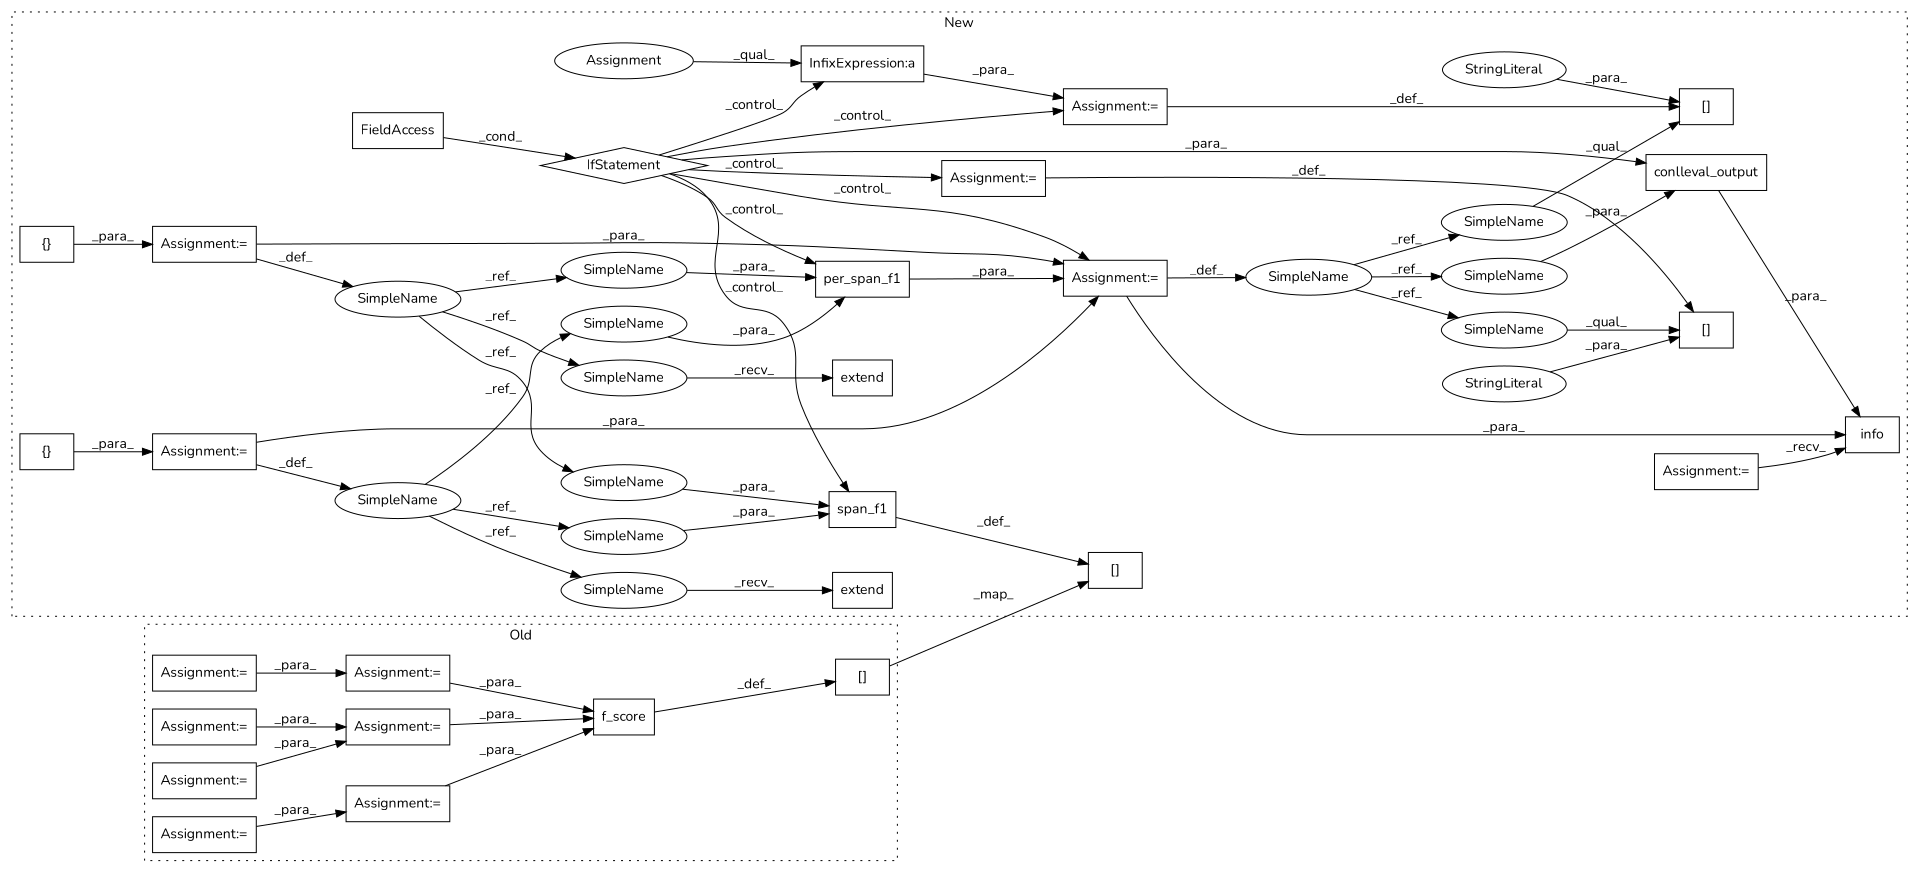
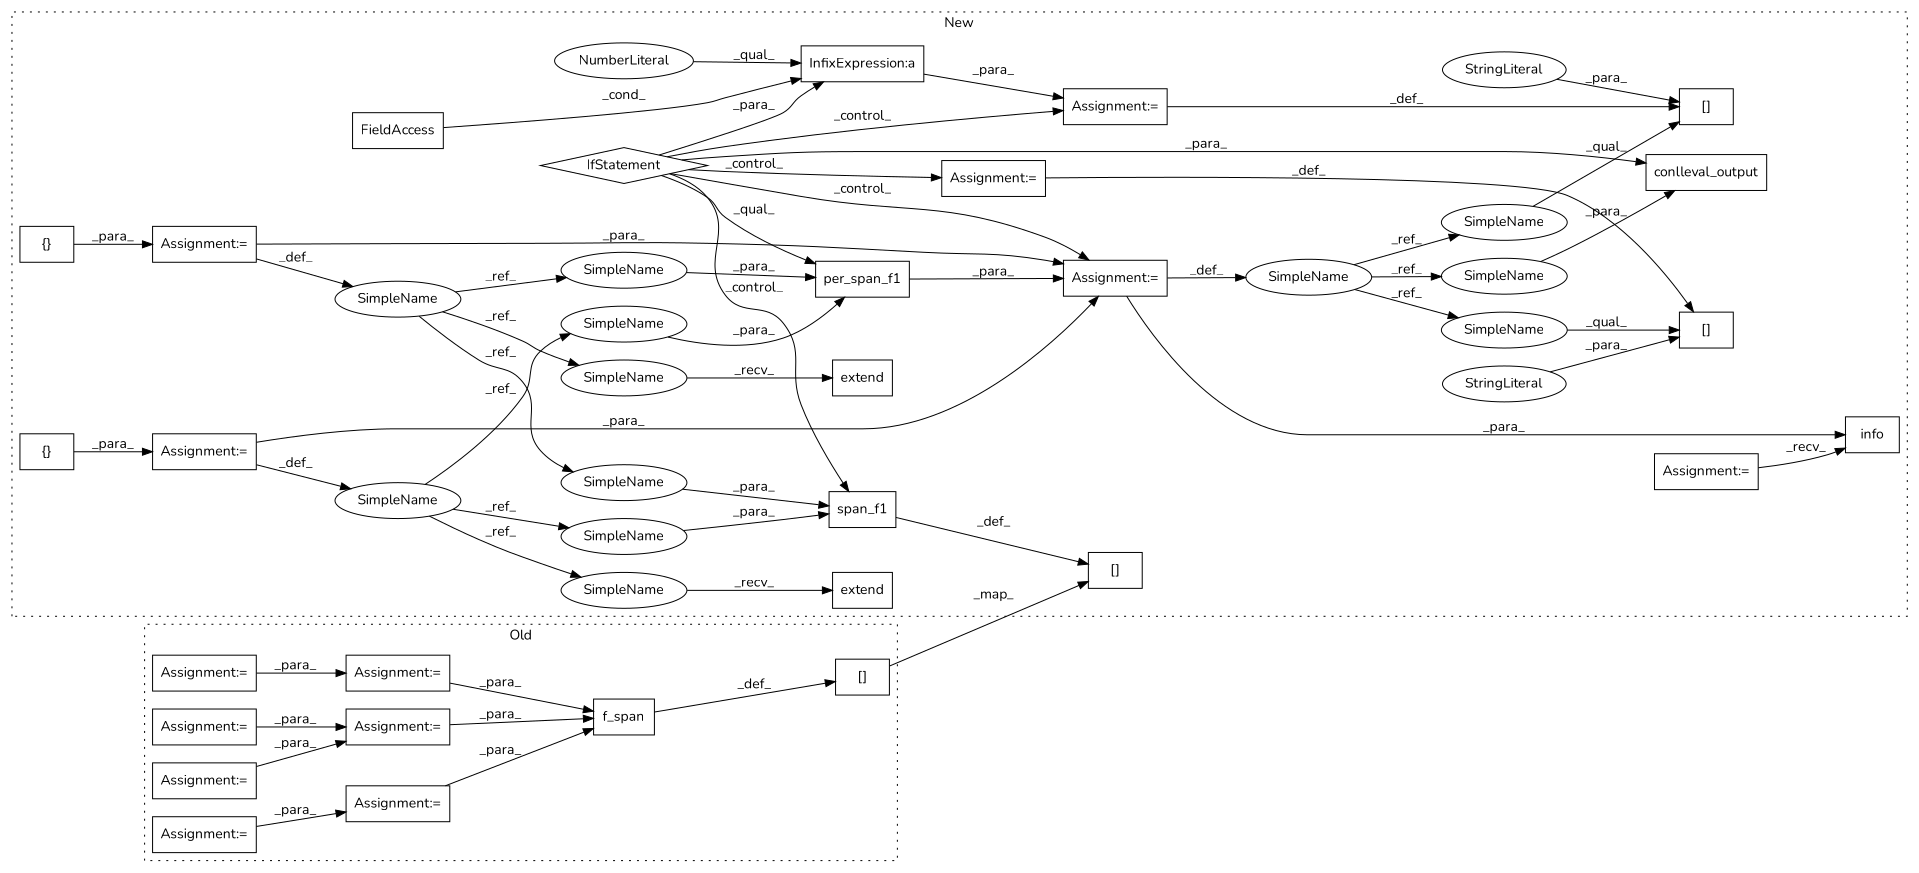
node "Assignment": label "Assignment" -> "NumberLiteral"
edge "IfStatement" -> "InfixExpression:a": label "_control_" -> "_para_"
edge "FieldAccess" -> "IfStatement": now "FieldAccess" -> "InfixExpression:a"
edge "IfStatement" -> "per_span_f1": label "_control_" -> "_qual_"
edge "conlleval_output" -> "info": removed, label "_para_"
node "f_score": label "f_score" -> "f_span"
